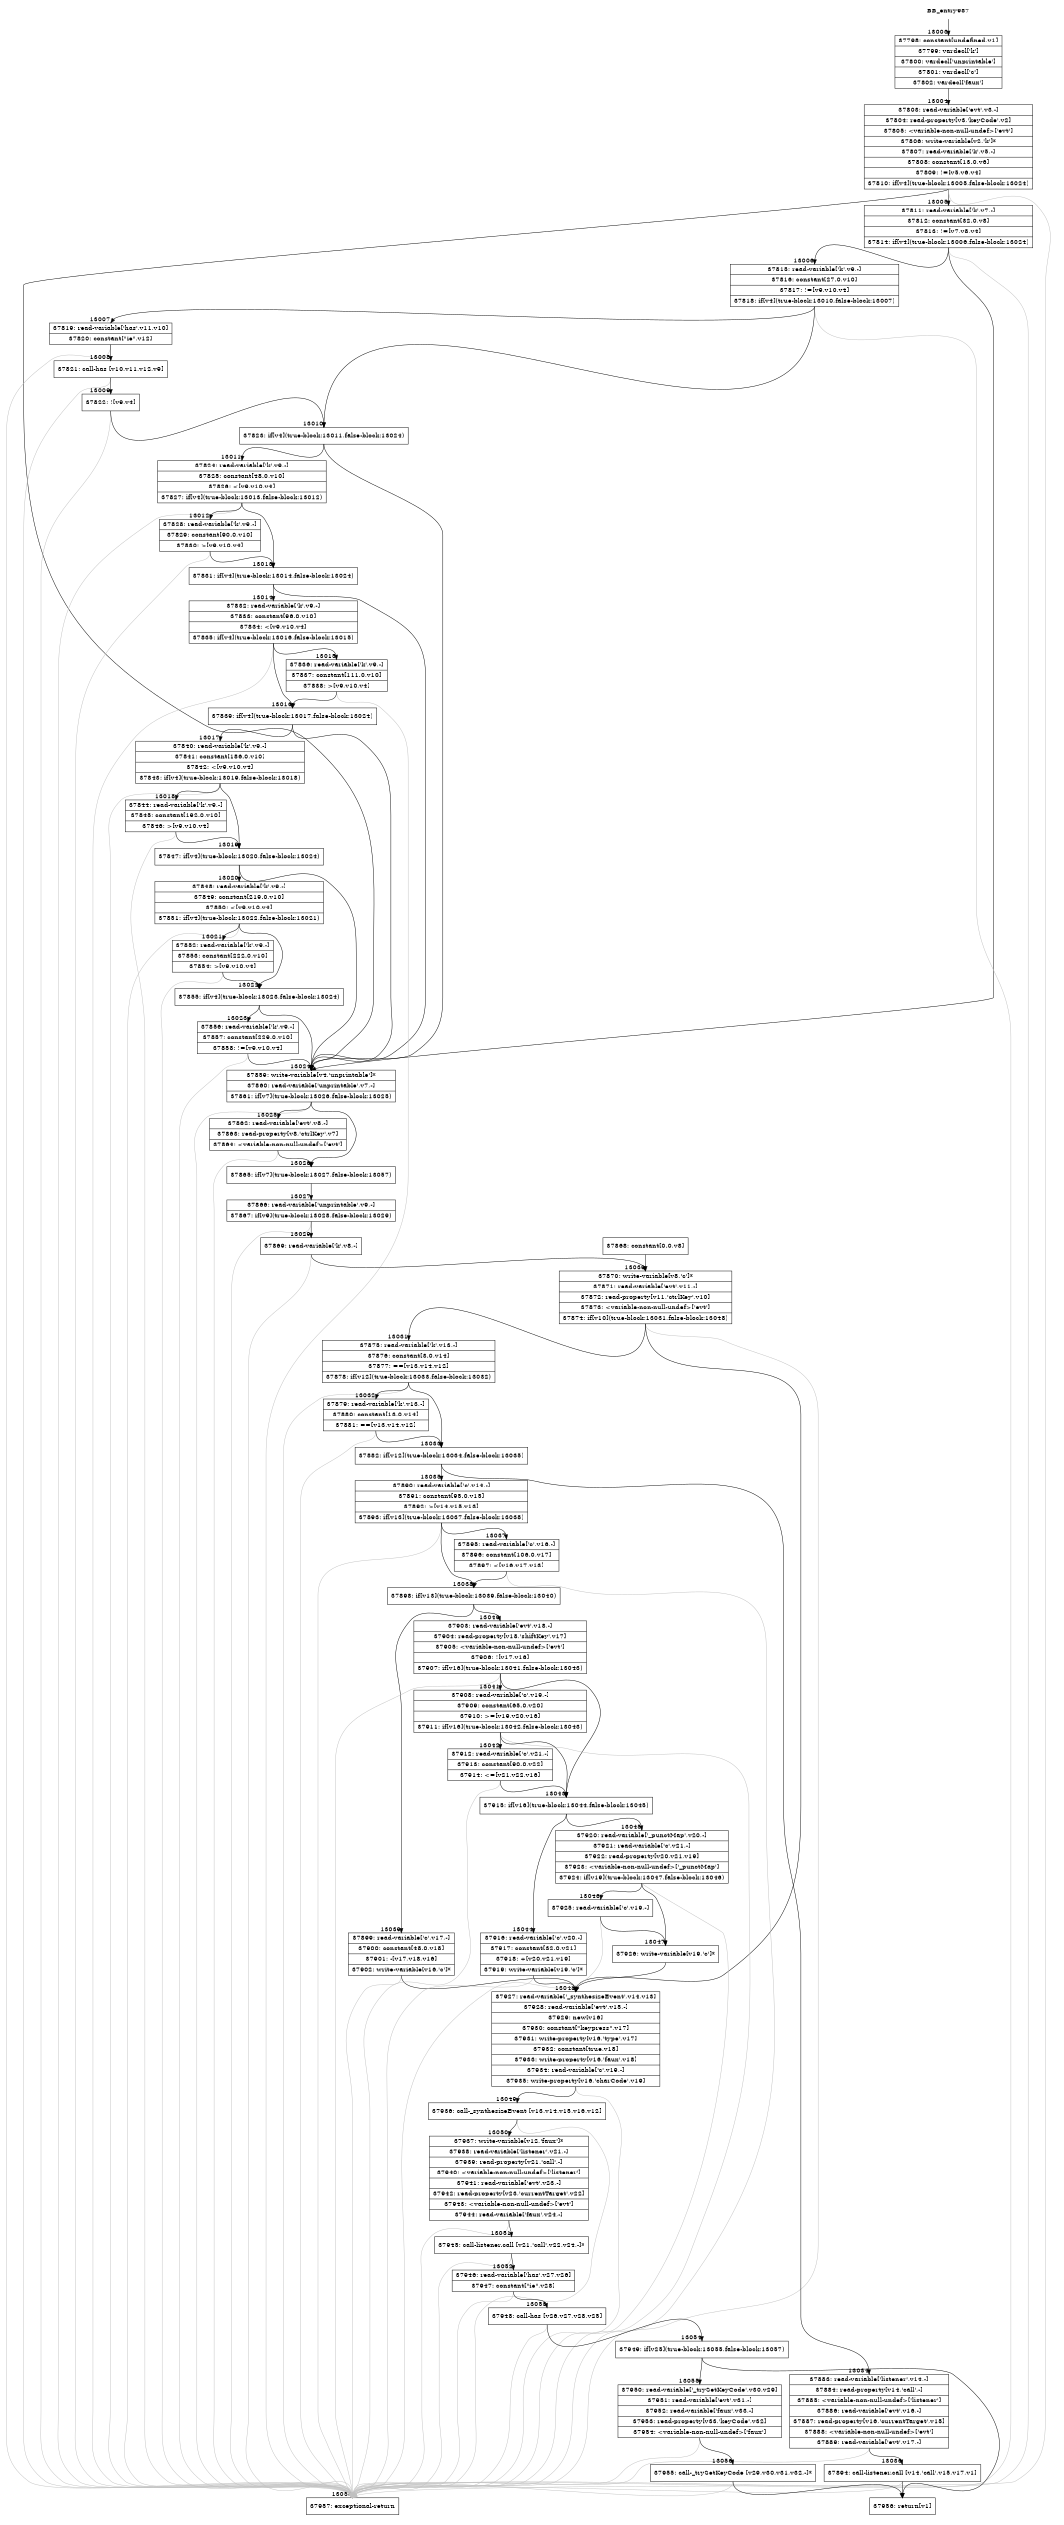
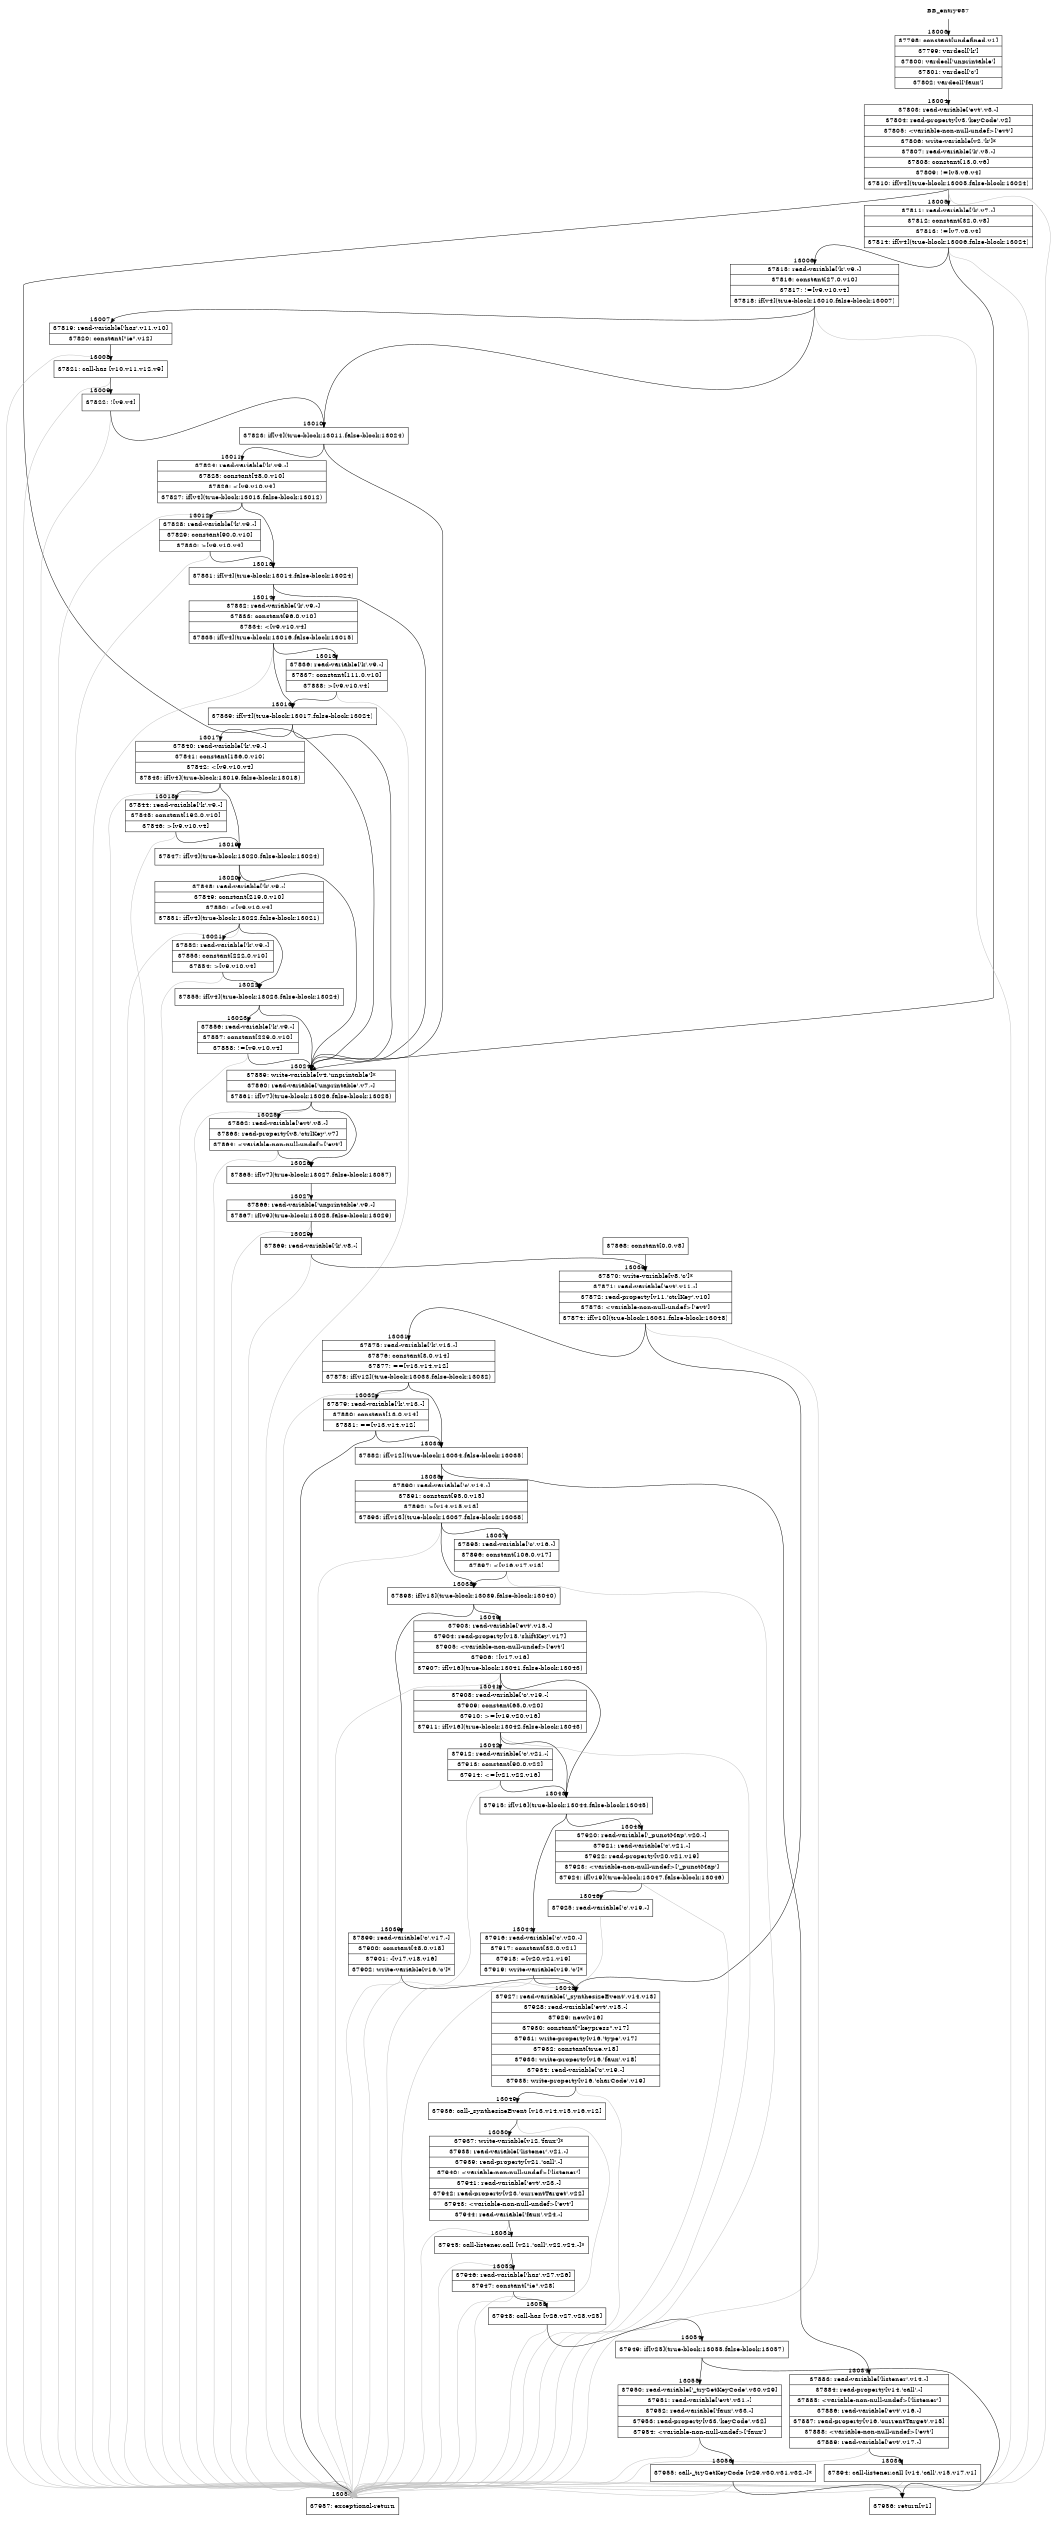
edge "37879: read-variable['k',v13,-]" -> "37957: exceptional-return": color gray -> black
node "37926: write-variable[v19,'c']*": removed
edge "37894: call-listener.call [v14,'call',v15,v17,v1]" -> "37956: return[v1]": removed
